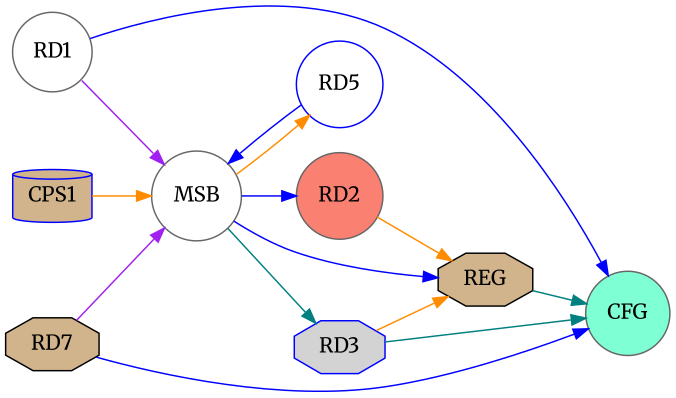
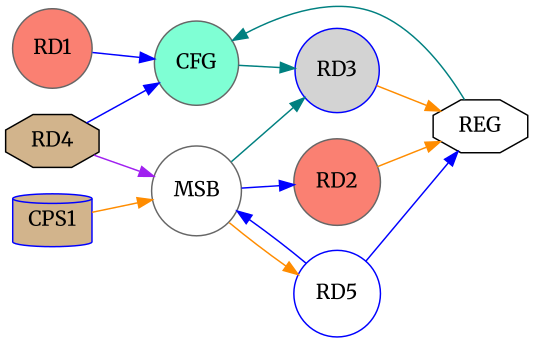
node "RD1": fillcolor white -> salmon
edge "RD1" -> "MSB": removed
edge "MSB" -> "REG": now "RD5" -> "REG"
node "REG": fillcolor tan -> white
edge "RD3" -> "CFG": reversed
node "RD7": label "RD7" -> "RD4"
node "RD3": shape octagon -> circle
